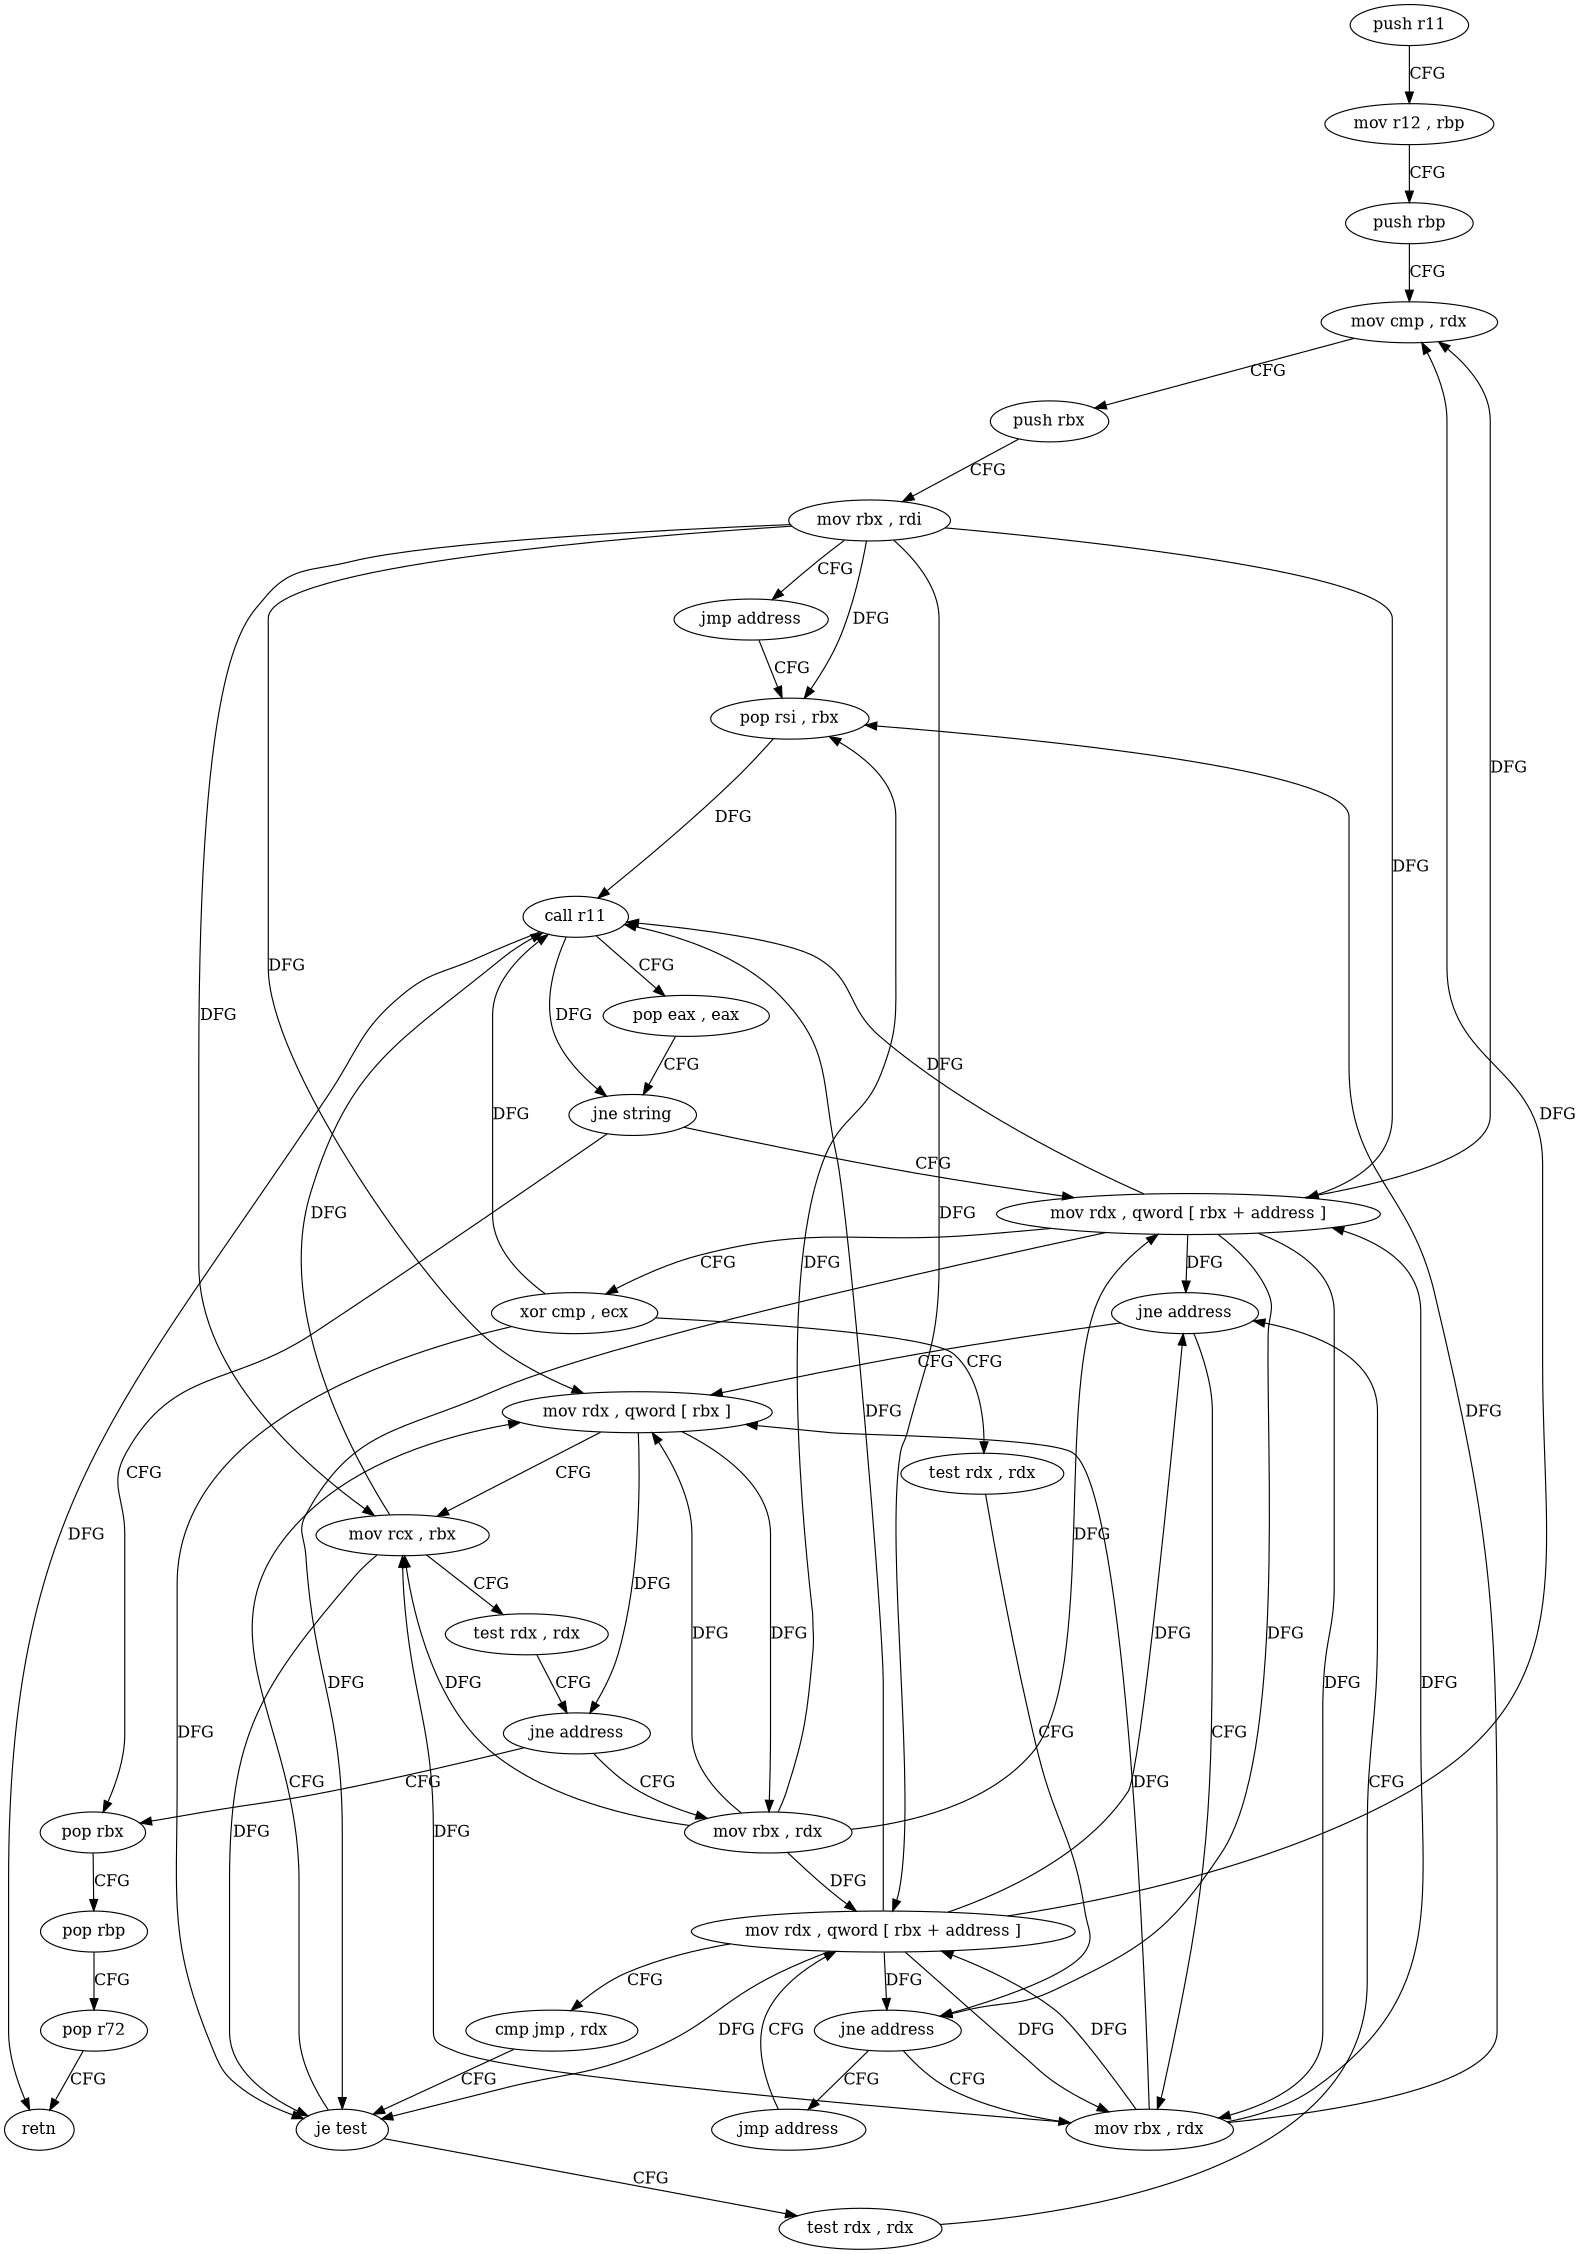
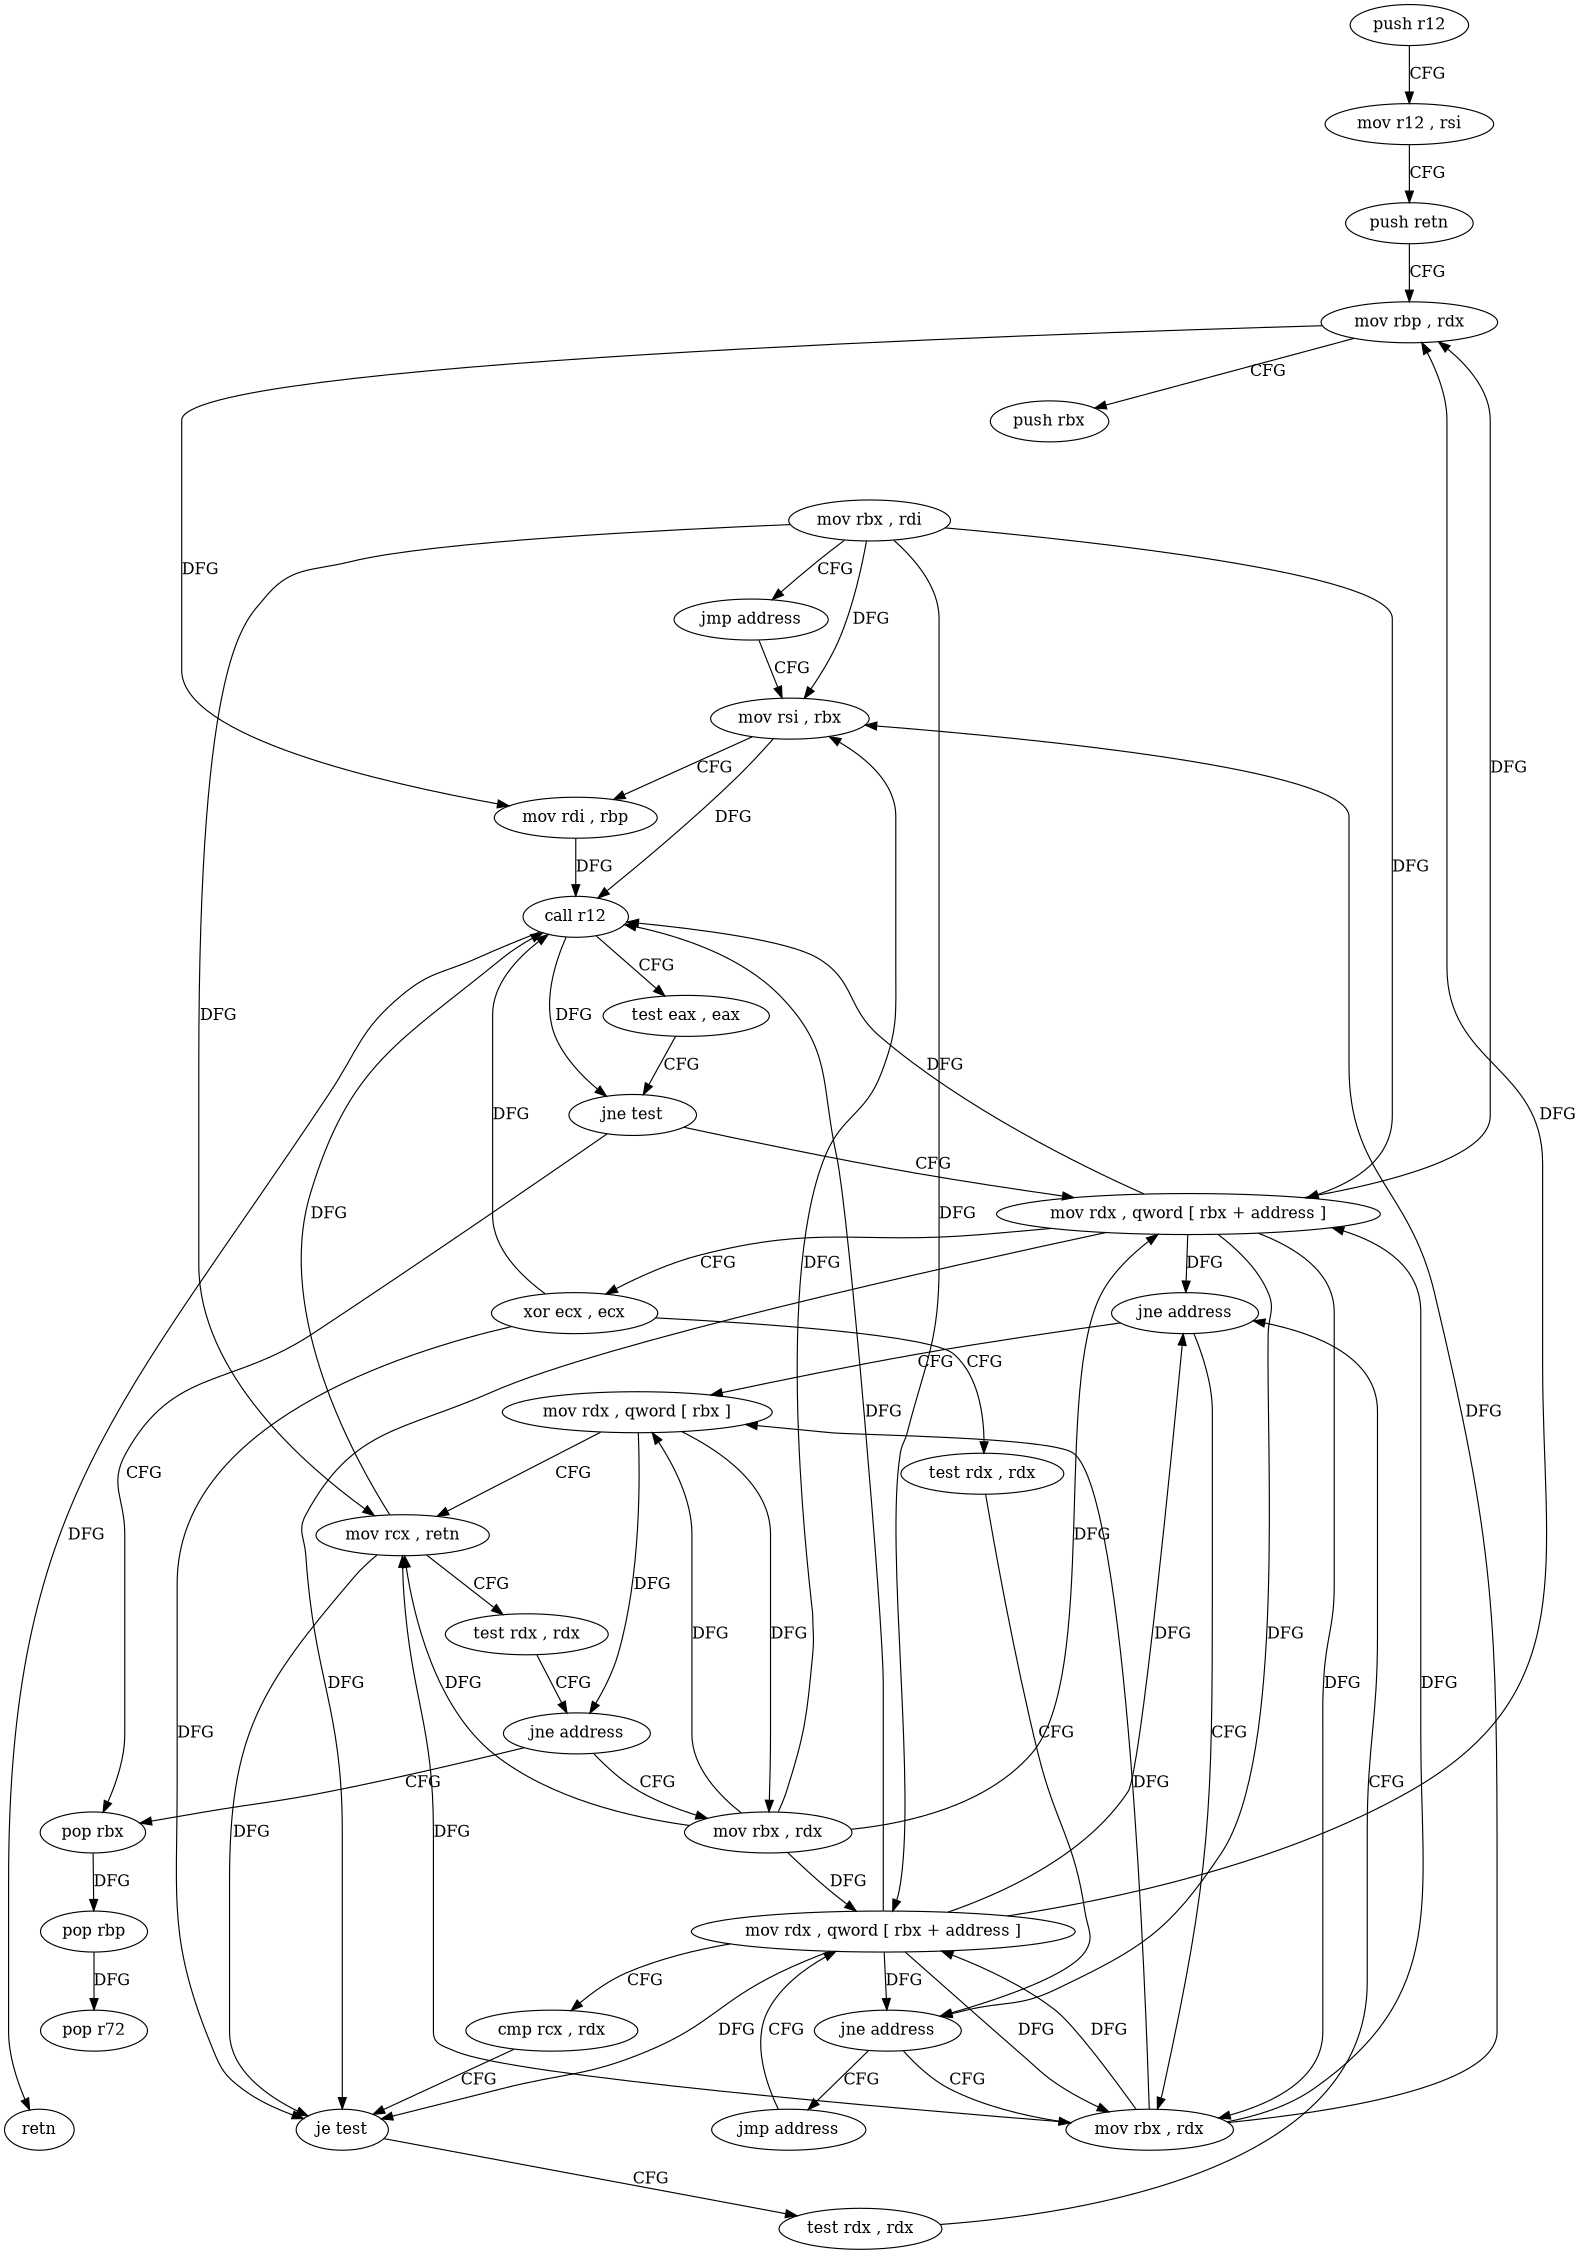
node "push r11": label "push r11" -> "push r12"
node "mov r12 , rbp": label "mov r12 , rbp" -> "mov r12 , rsi"
node "push rbp": label "push rbp" -> "push retn"
node "mov cmp , rdx": label "mov cmp , rdx" -> "mov rbp , rdx"
edge "push rbx" -> "mov rbx , rdi": removed, label "CFG"
node "pop rsi , rbx": label "pop rsi , rbx" -> "mov rsi , rbx"
edge "mov rbx , rdi" -> "mov rdx , qword [ rbx ]": removed, label "DFG"
node "mov rdi , rbp": added
node "call r11": label "call r11" -> "call r12"
node "pop eax , eax": label "pop eax , eax" -> "test eax , eax"
node "jne string": label "jne string" -> "jne test"
node "xor cmp , ecx": label "xor cmp , ecx" -> "xor ecx , ecx"
node "mov rcx , rbx": label "mov rcx , rbx" -> "mov rcx , retn"
edge "je test" -> "mov rdx , qword [ rbx ]": removed, label "CFG"
edge "pop rbx" -> "pop rbp": label "CFG" -> "DFG"
edge "pop rbp" -> "pop r72": label "CFG" -> "DFG"
node "cmp jmp , rdx": label "cmp jmp , rdx" -> "cmp rcx , rdx"
edge "pop r72" -> "retn": removed, label "CFG"
